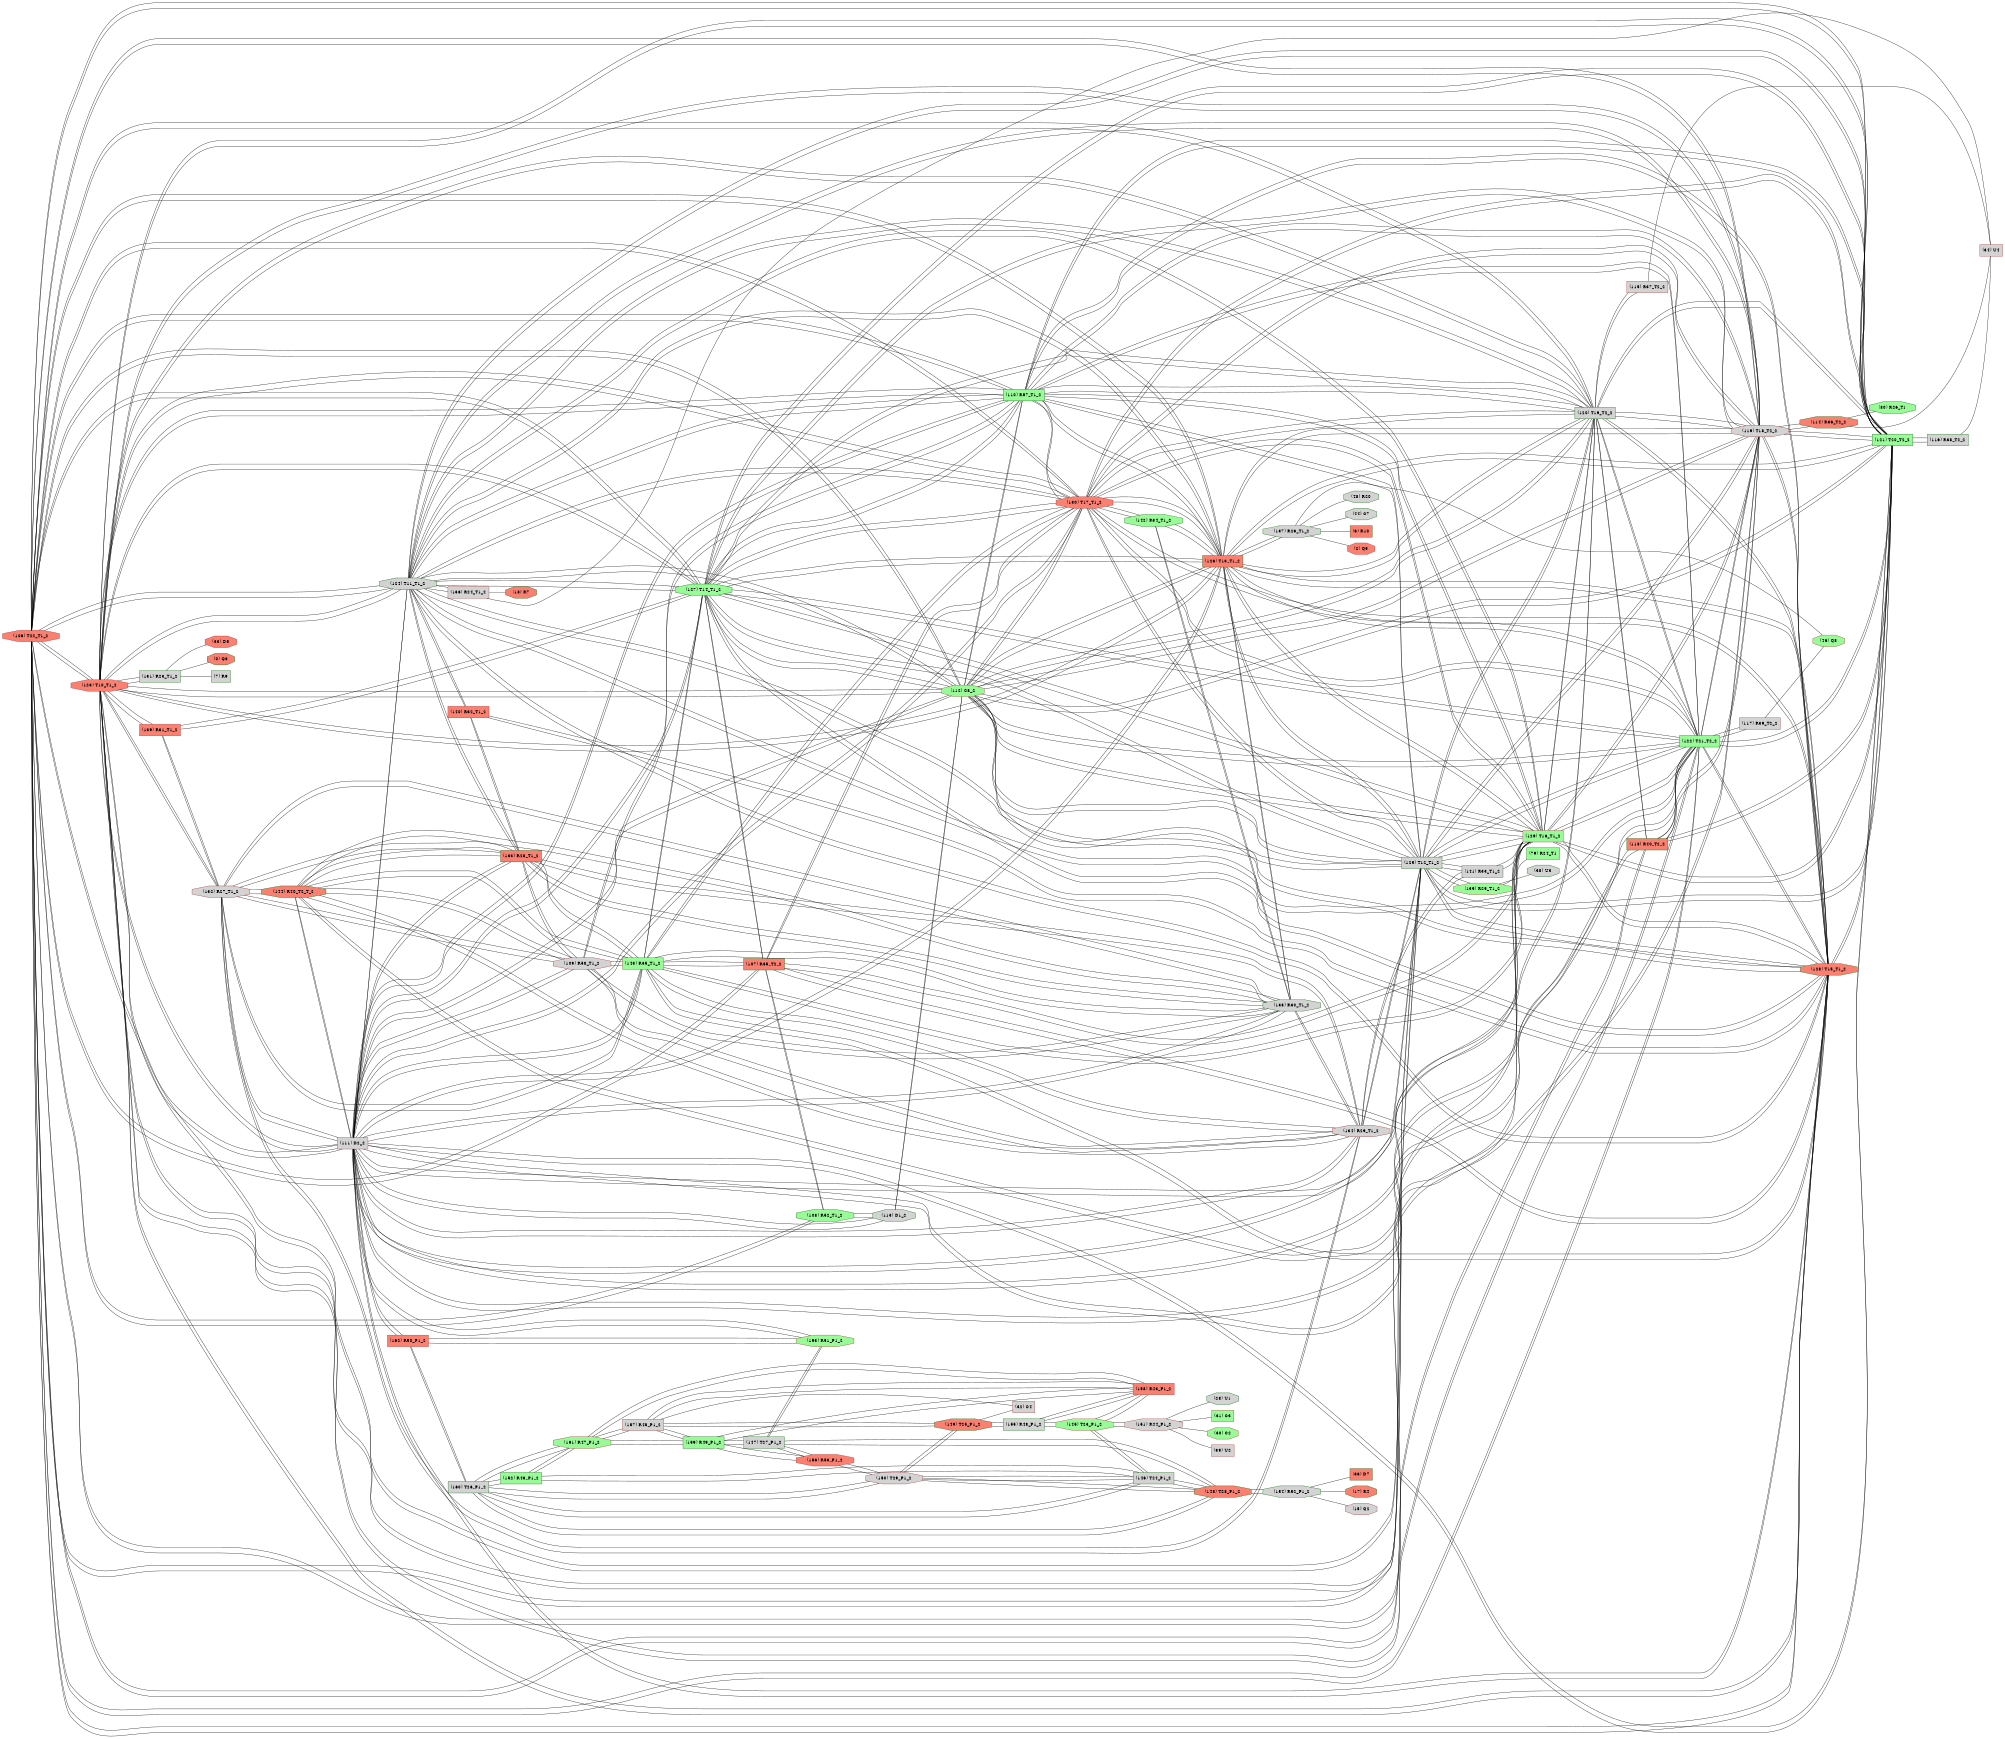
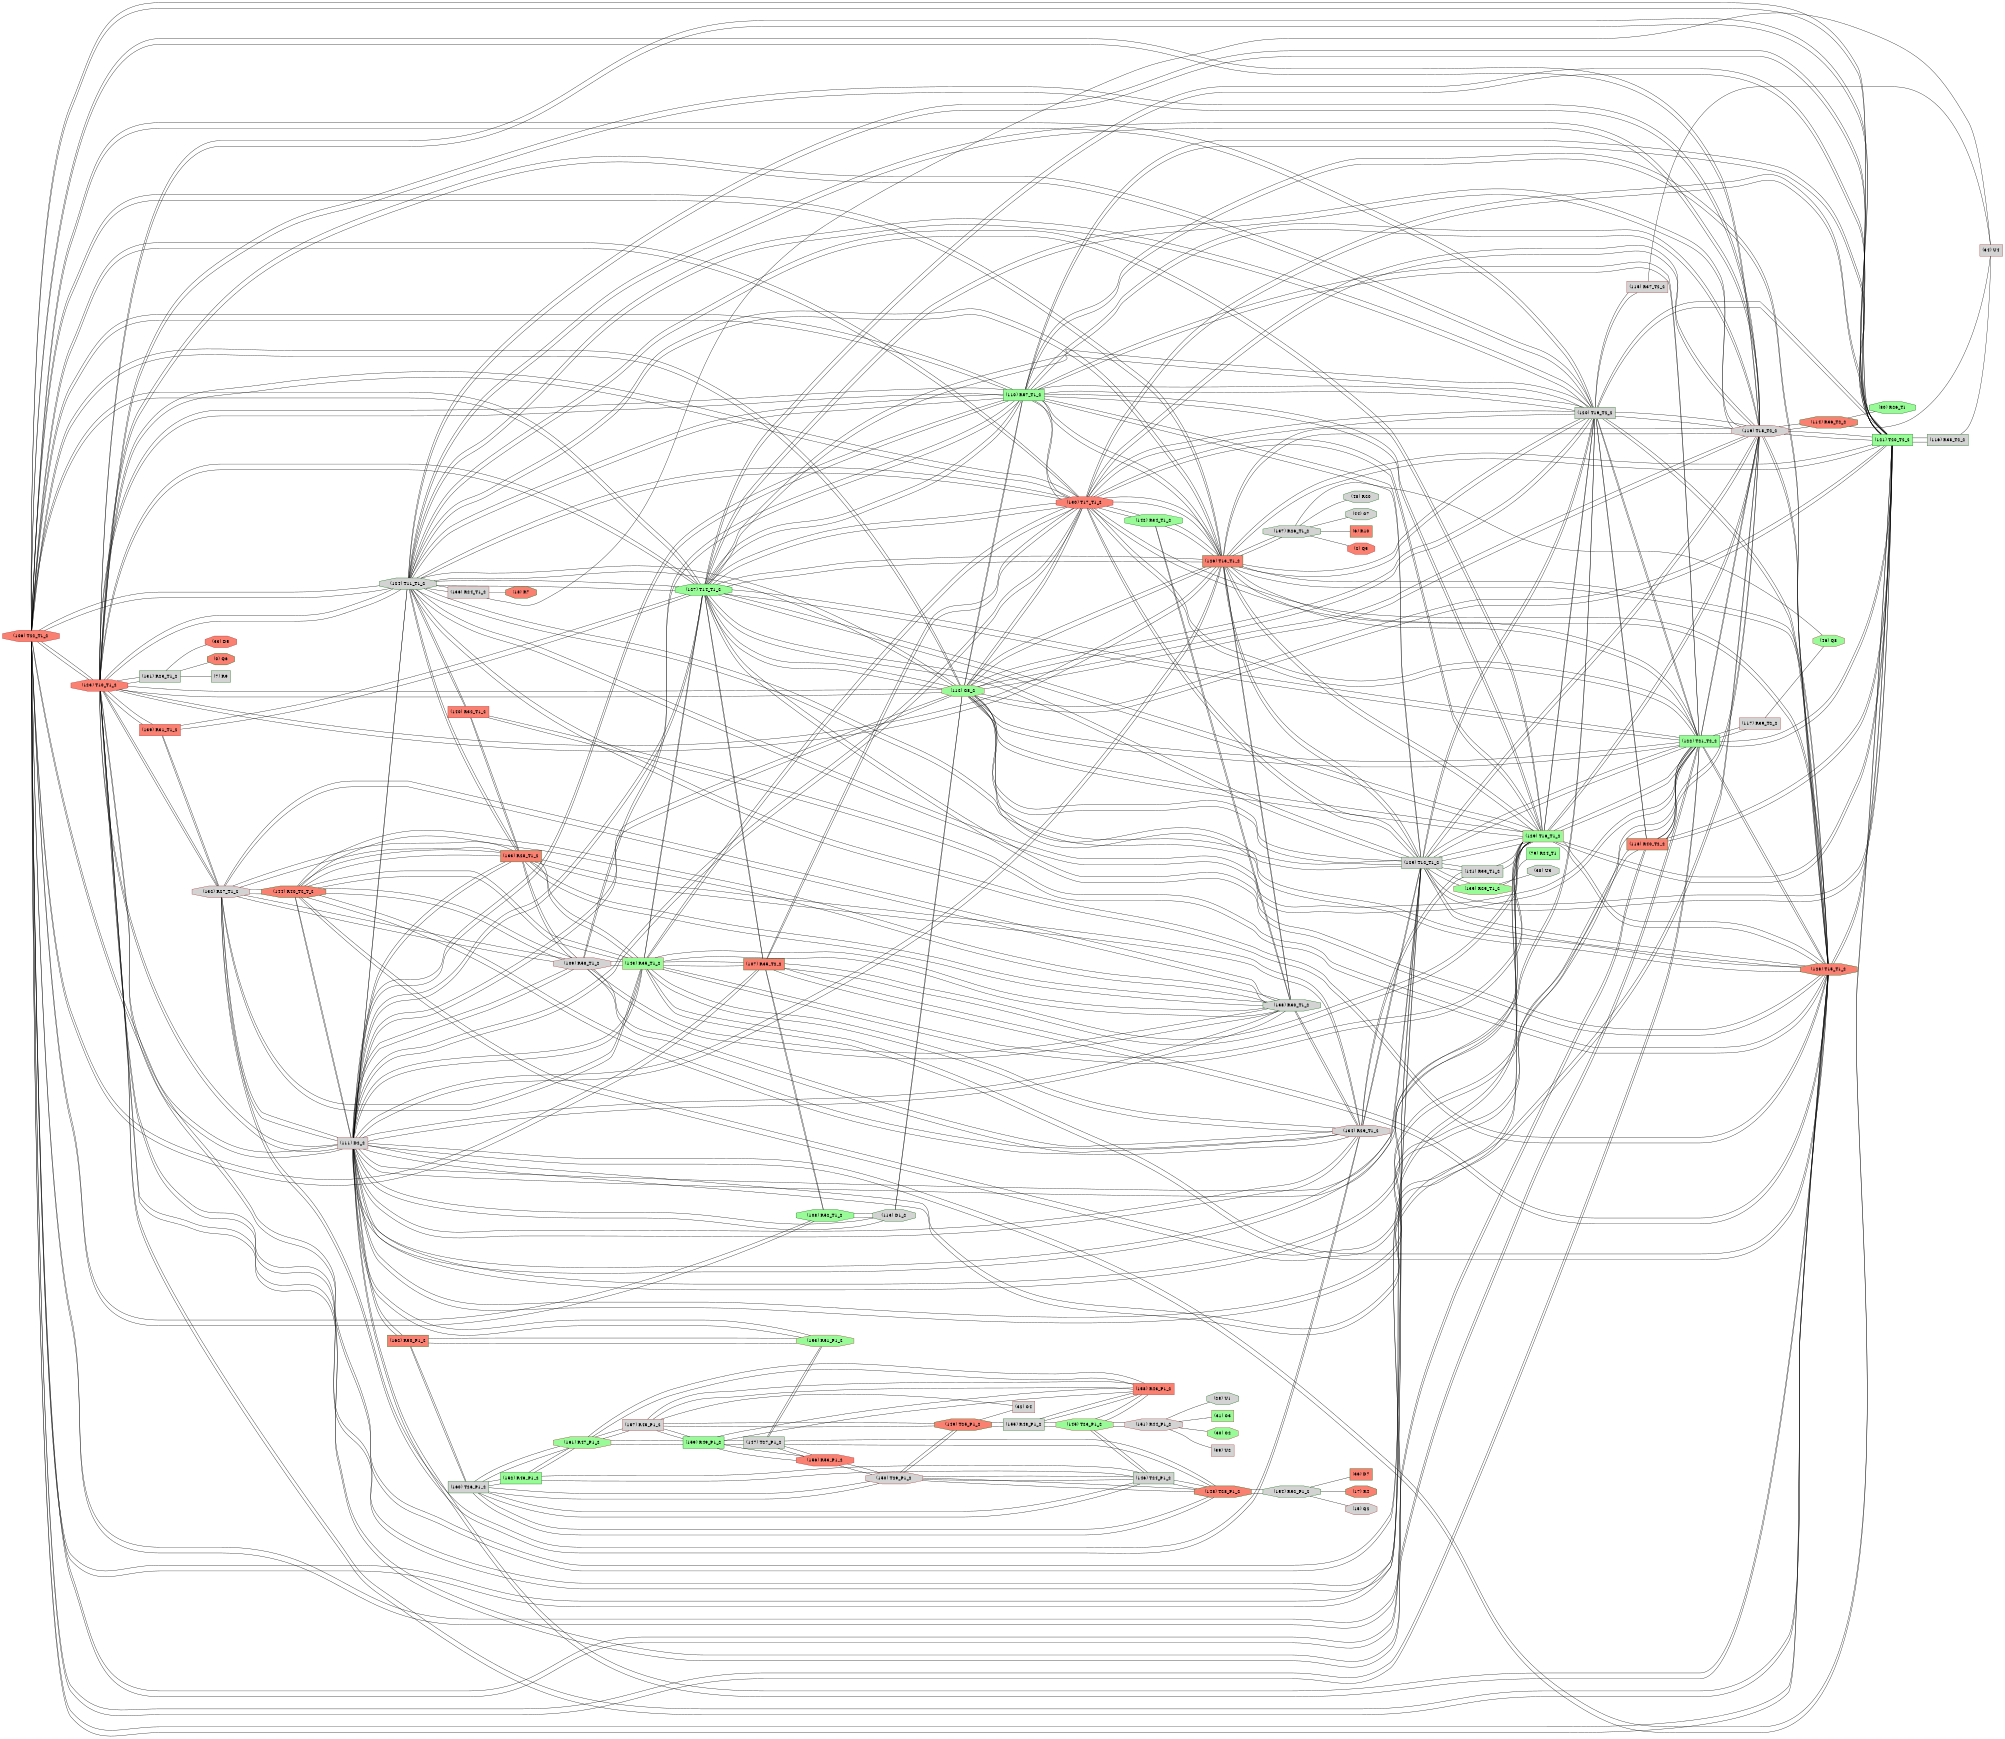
node "(162) R50_P1_2": color brown -> darkgreen
